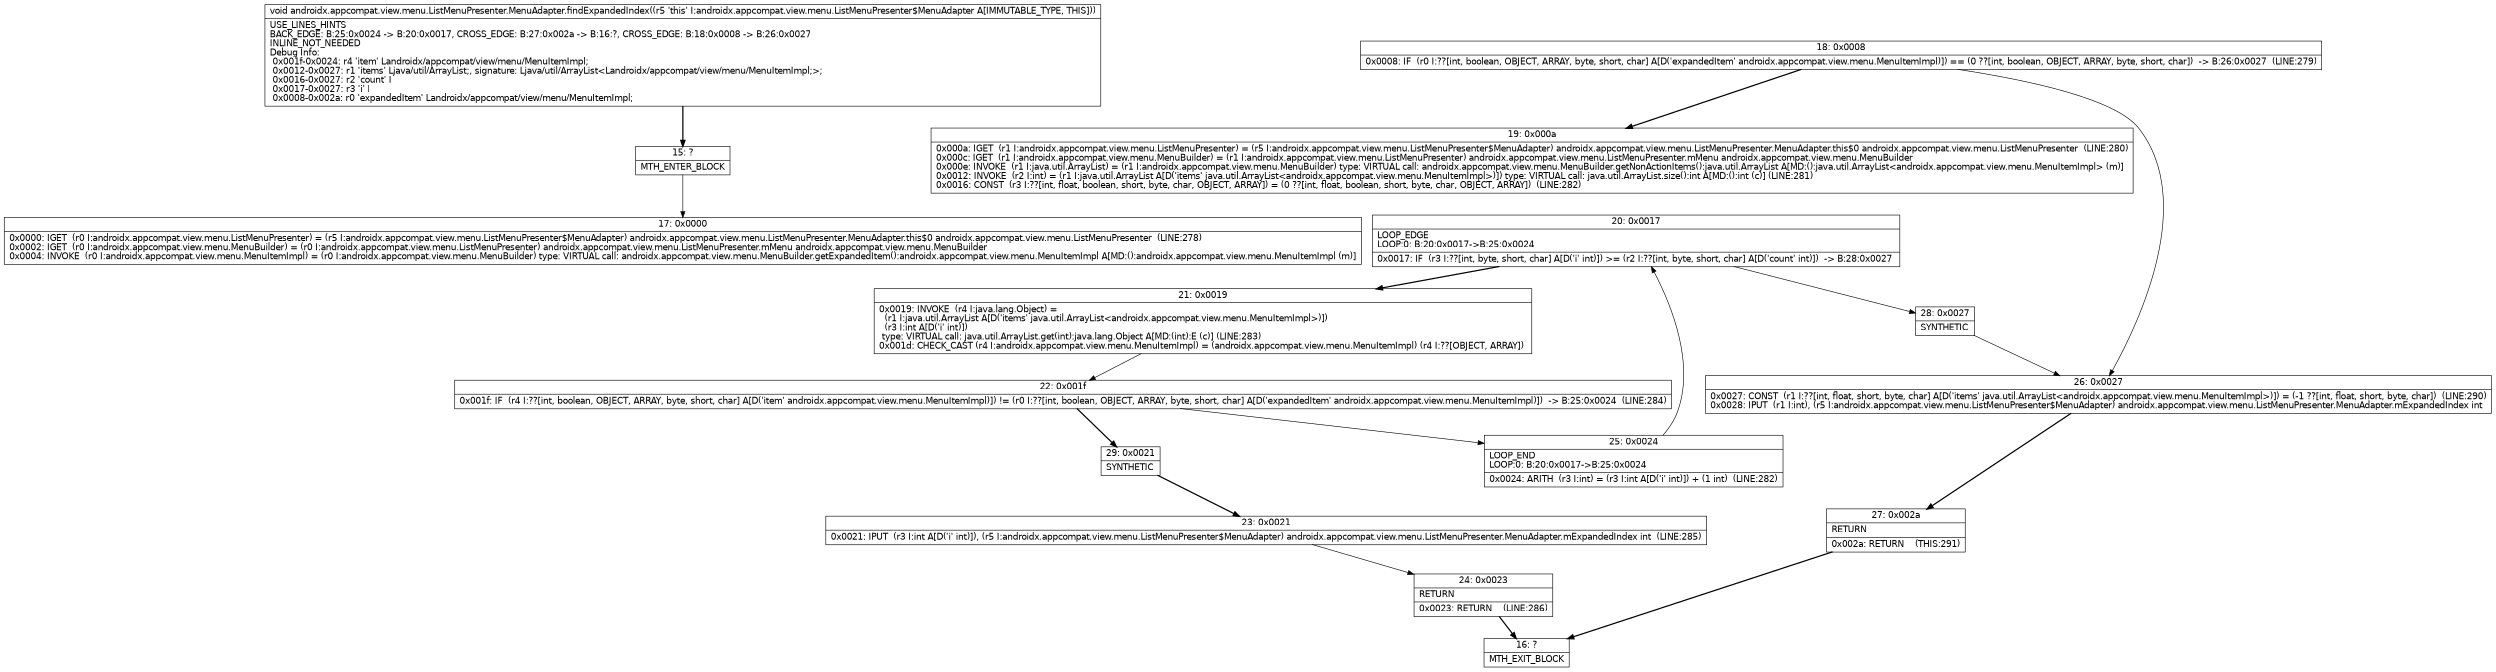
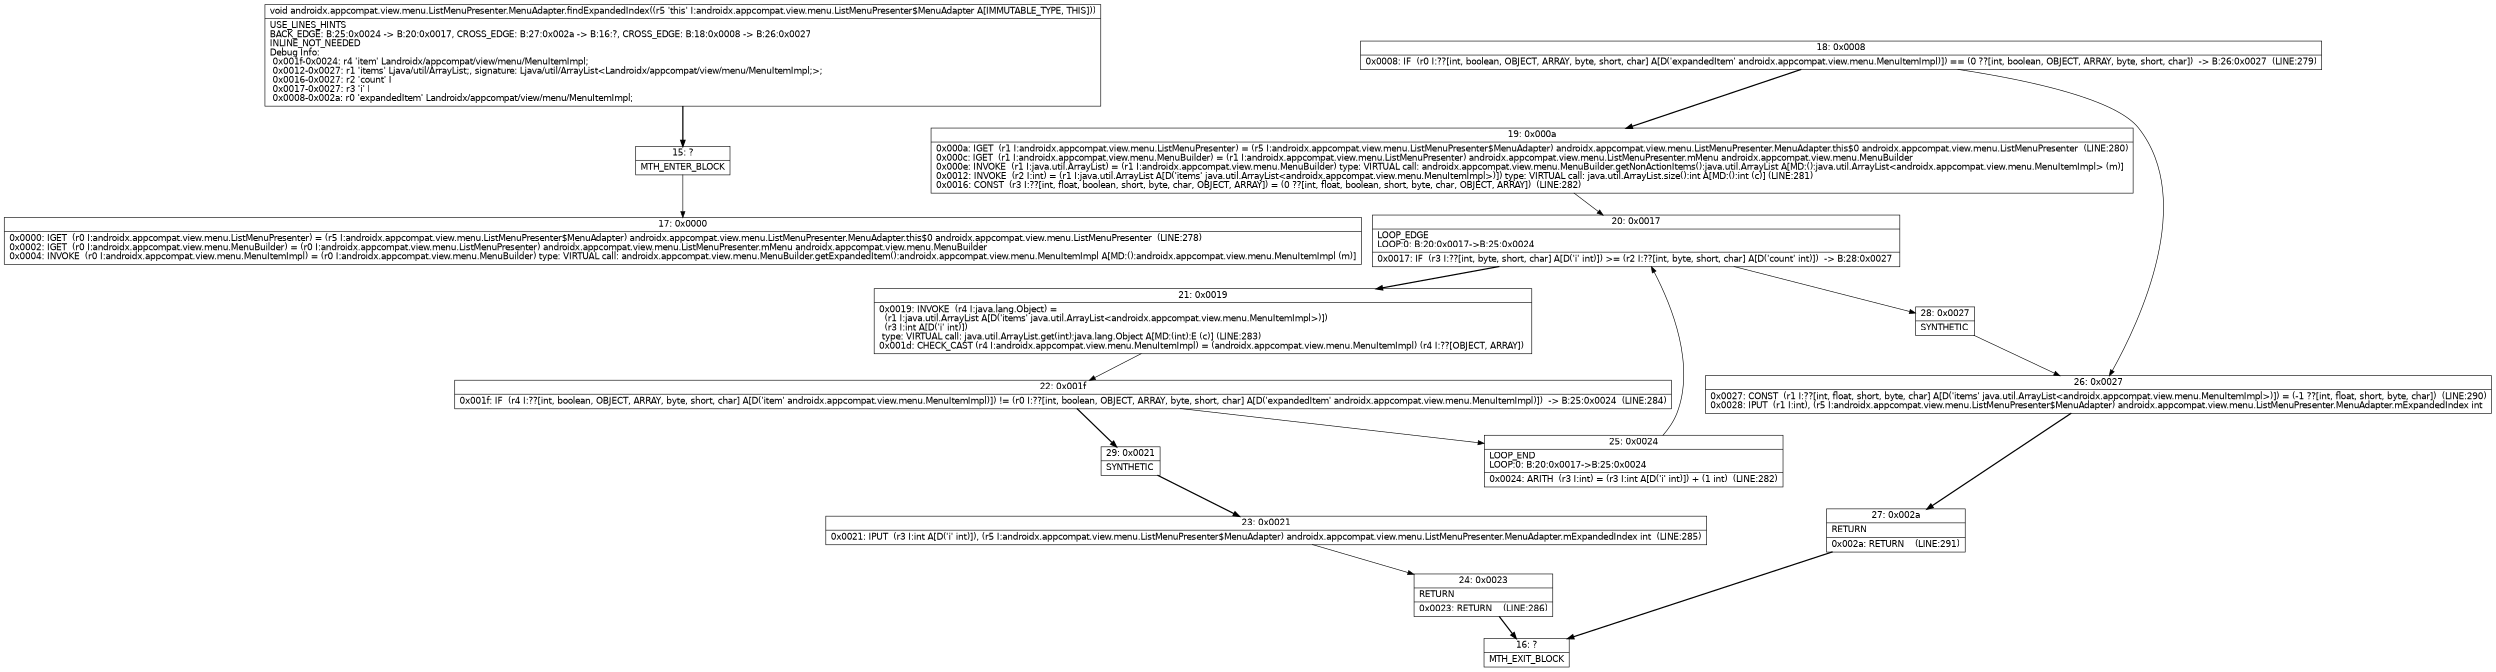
edge "19: 0x000a" -> "20: 0x0017": added
node "27: 0x002a": text "0x002a: RETURN    (THIS:291)" -> "0x002a: RETURN    (LINE:291)"
